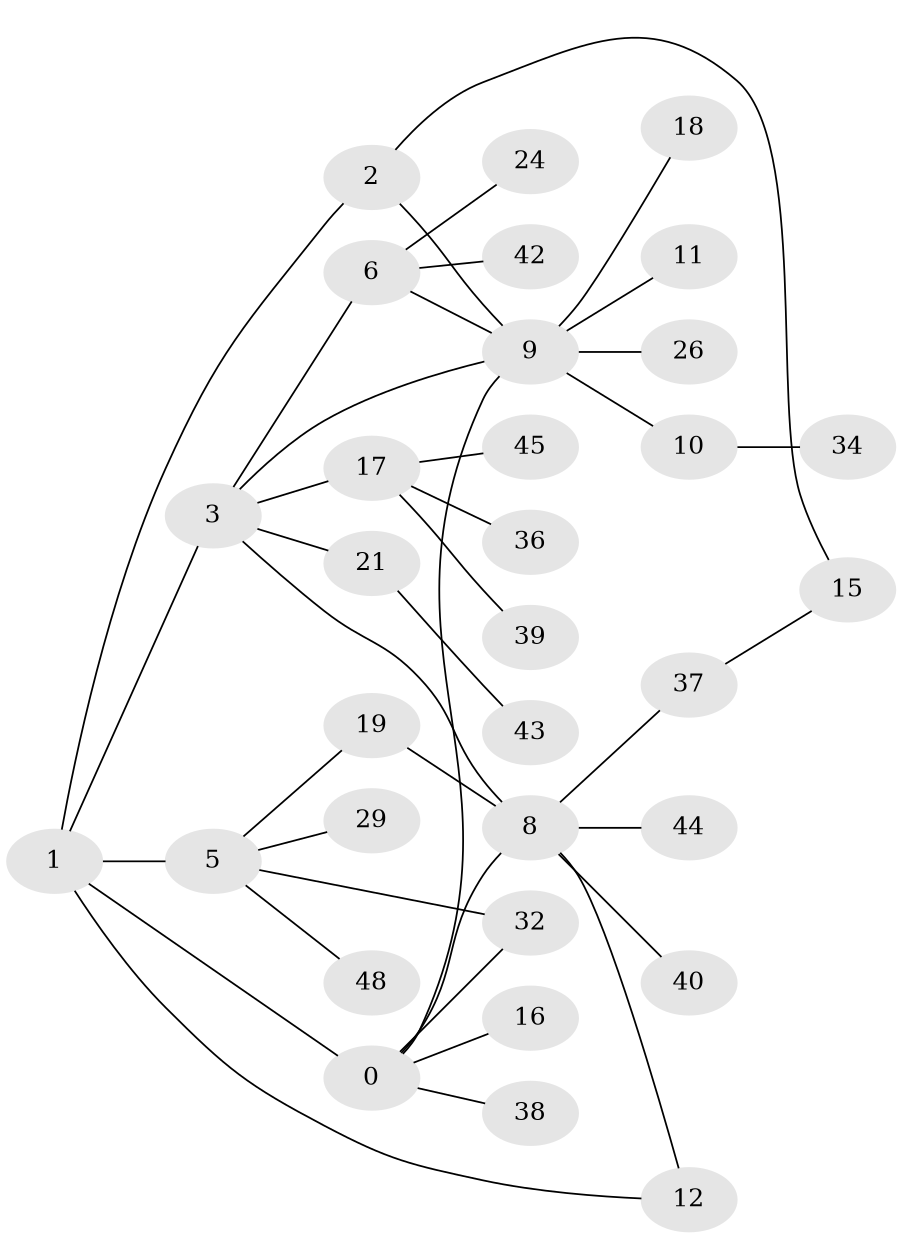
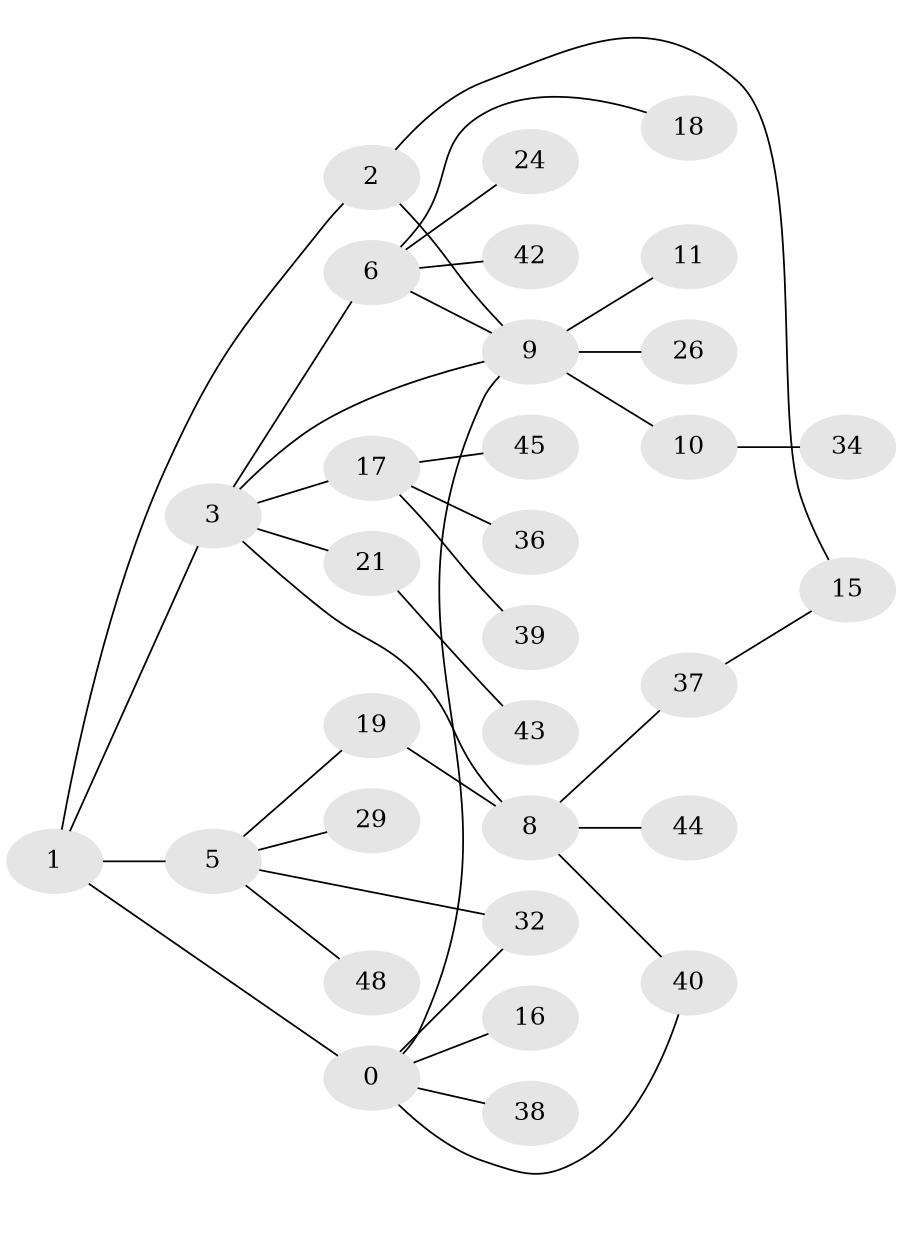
edge "18" -- "9": now "18" -- "6"
edge "8" -- "0": now "40" -- "0"
node "12": removed
